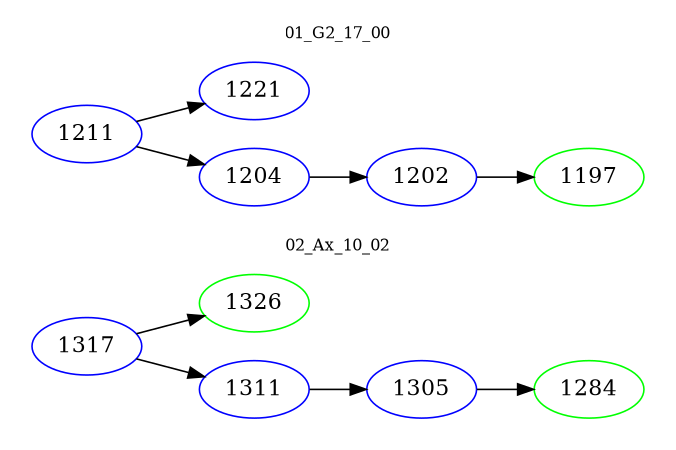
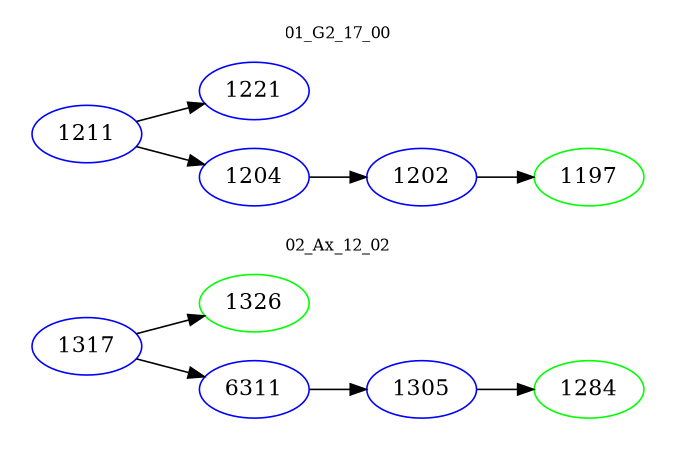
cluster "02_Ax_10_02": label "02_Ax_10_02" -> "02_Ax_12_02"
node "1311": label "1311" -> "6311"
